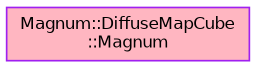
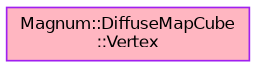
node "Magnum::DiffuseMapCube ::Magnum": label "Magnum::DiffuseMapCube ::Magnum" -> "Magnum::DiffuseMapCube ::Vertex"
